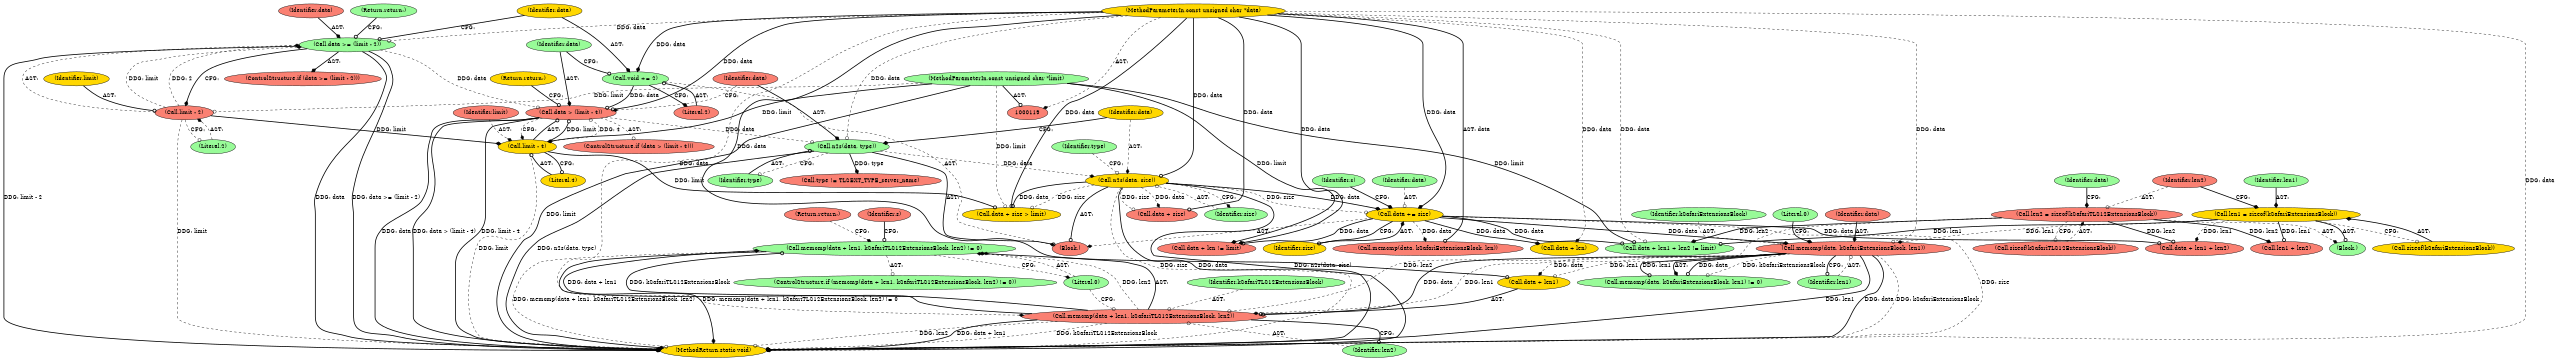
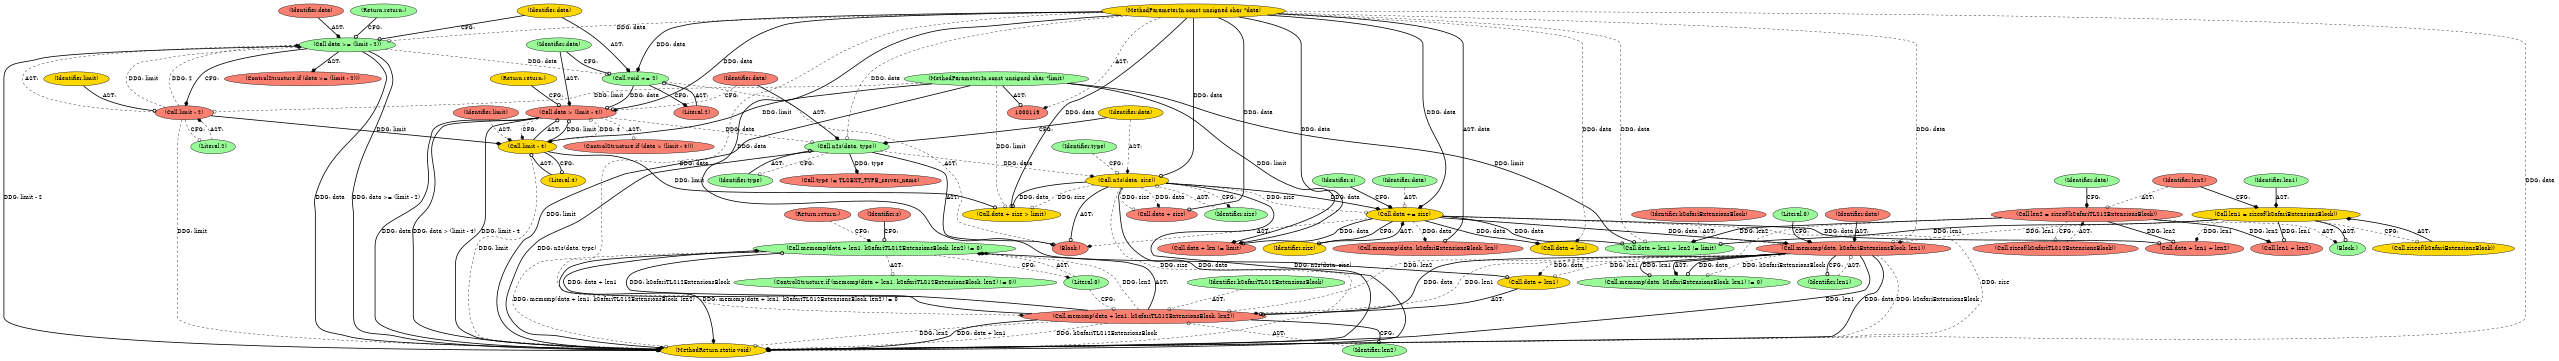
edge "(Call,data >= (limit - 2))" -> "(Call,data > (limit - 4))": now "(Call,data >= (limit - 2))" -> "(Call,void += 2)"
node "(Identifier,kSafariExtensionsBlock)": fillcolor palegreen -> salmon
